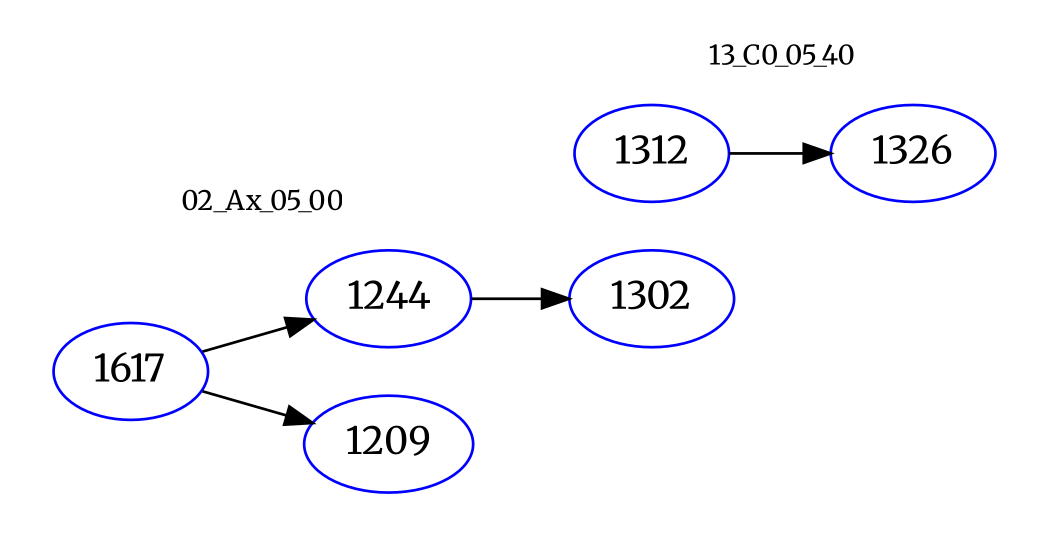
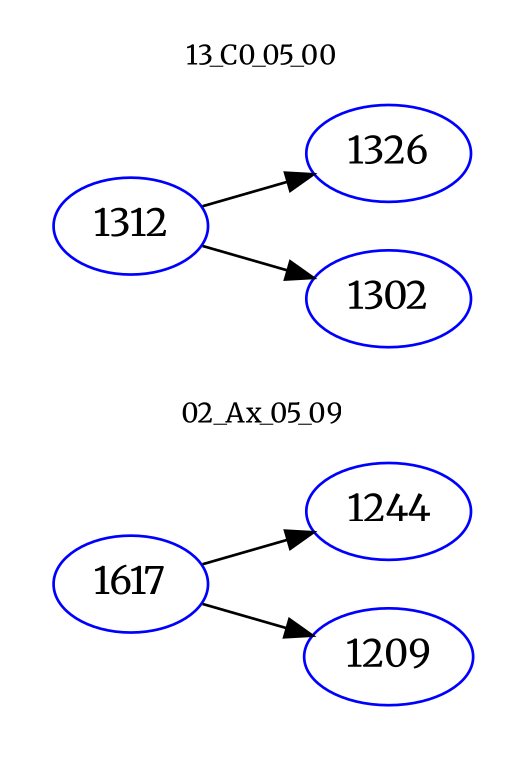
cluster "13_C0_05_40": label "13_C0_05_40" -> "13_C0_05_00"
cluster "02_Ax_05_00": label "02_Ax_05_00" -> "02_Ax_05_09"
edge "1244" -> "1302": now "1312" -> "1302"
